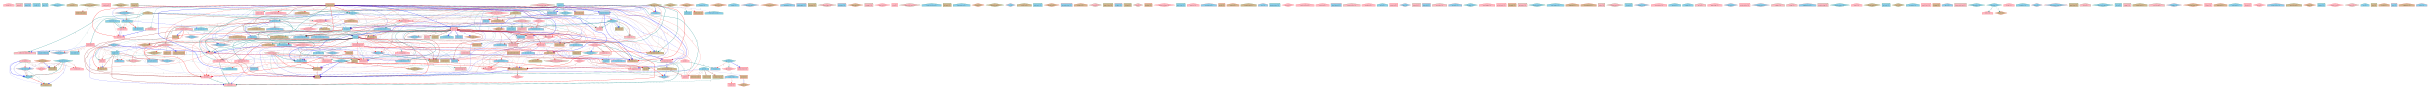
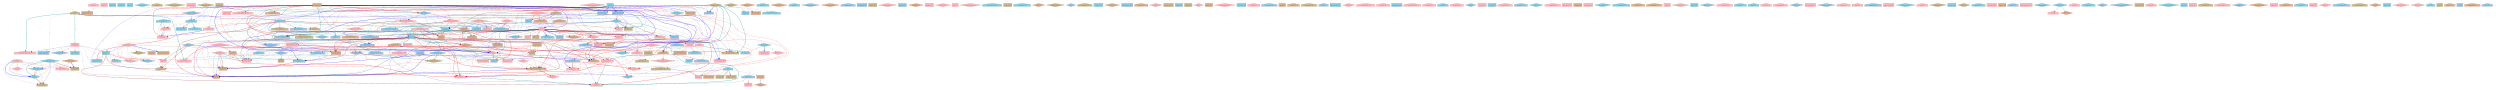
node "ensure(1)": shape note -> house
edge "means(1)" -> "backdoor(1)": now "means(1)" -> "proposed(1)"
